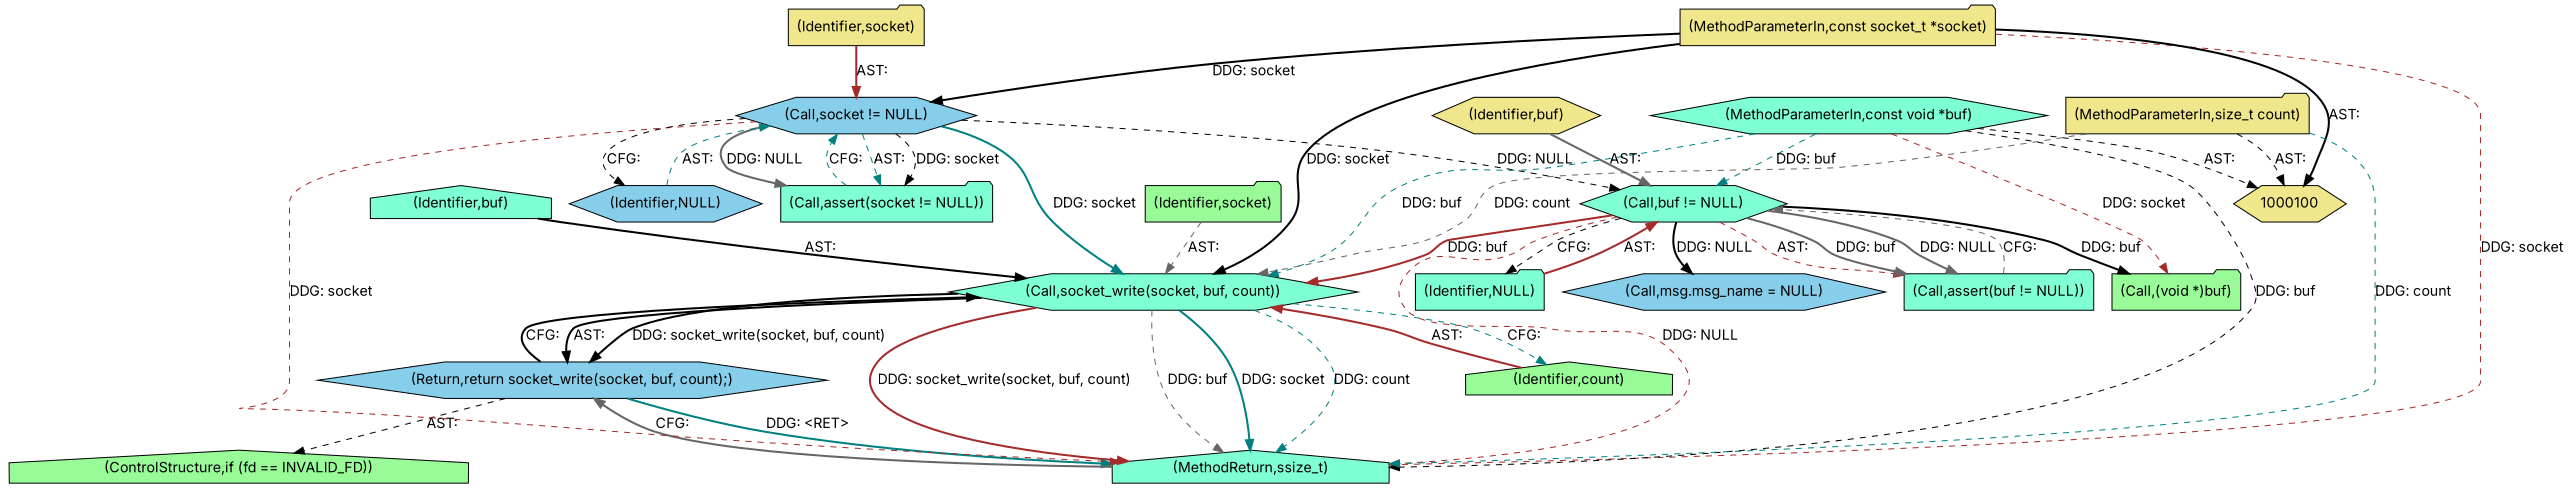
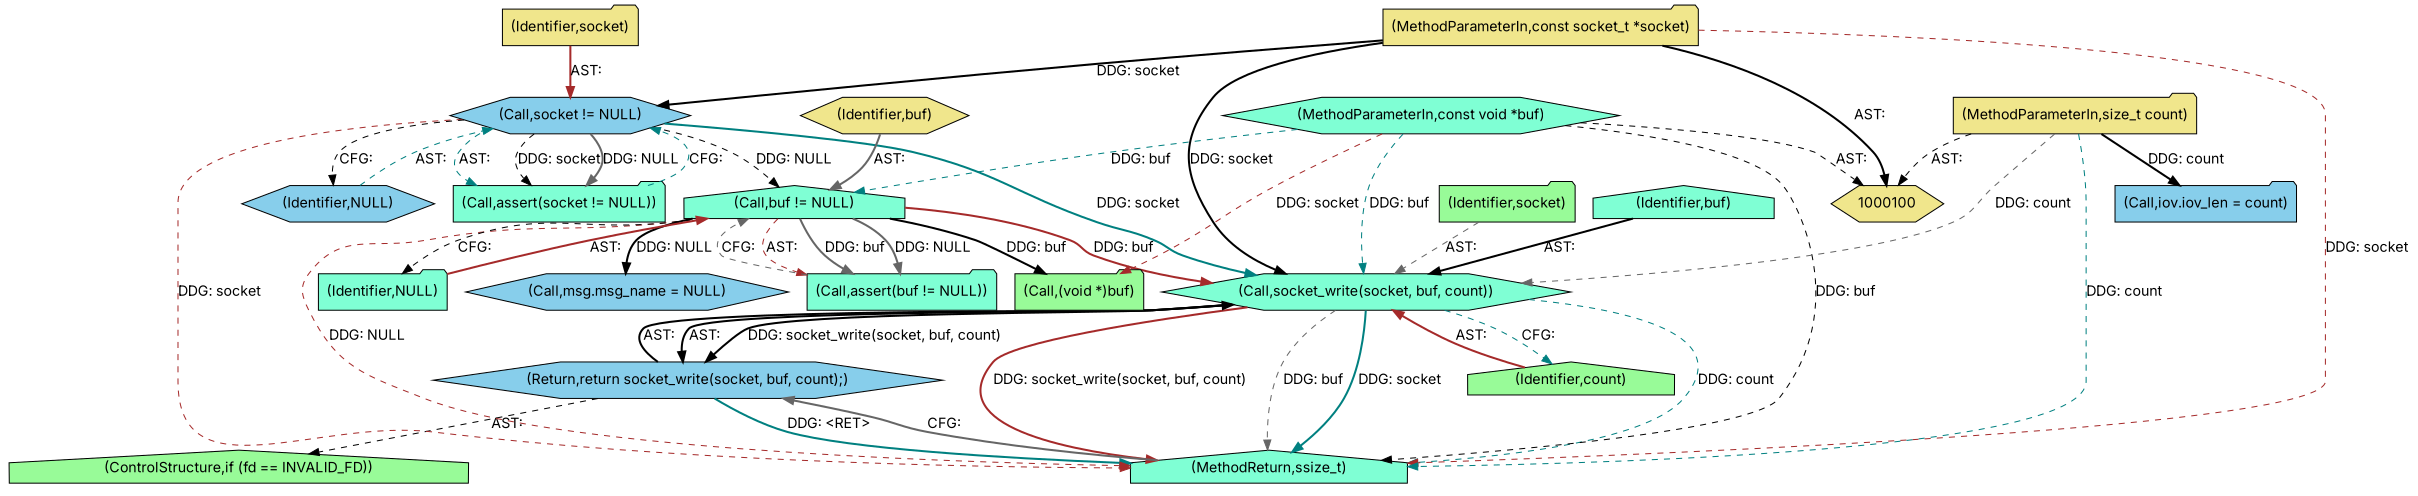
node "(Call,buf != NULL)": shape hexagon -> house
node "(Call,iov.iov_len = count)": added
edge "(Return,return socket_write(socket, buf, count);)" -> "(Call,socket_write(socket, buf, count))": label "CFG: " -> "AST: "
